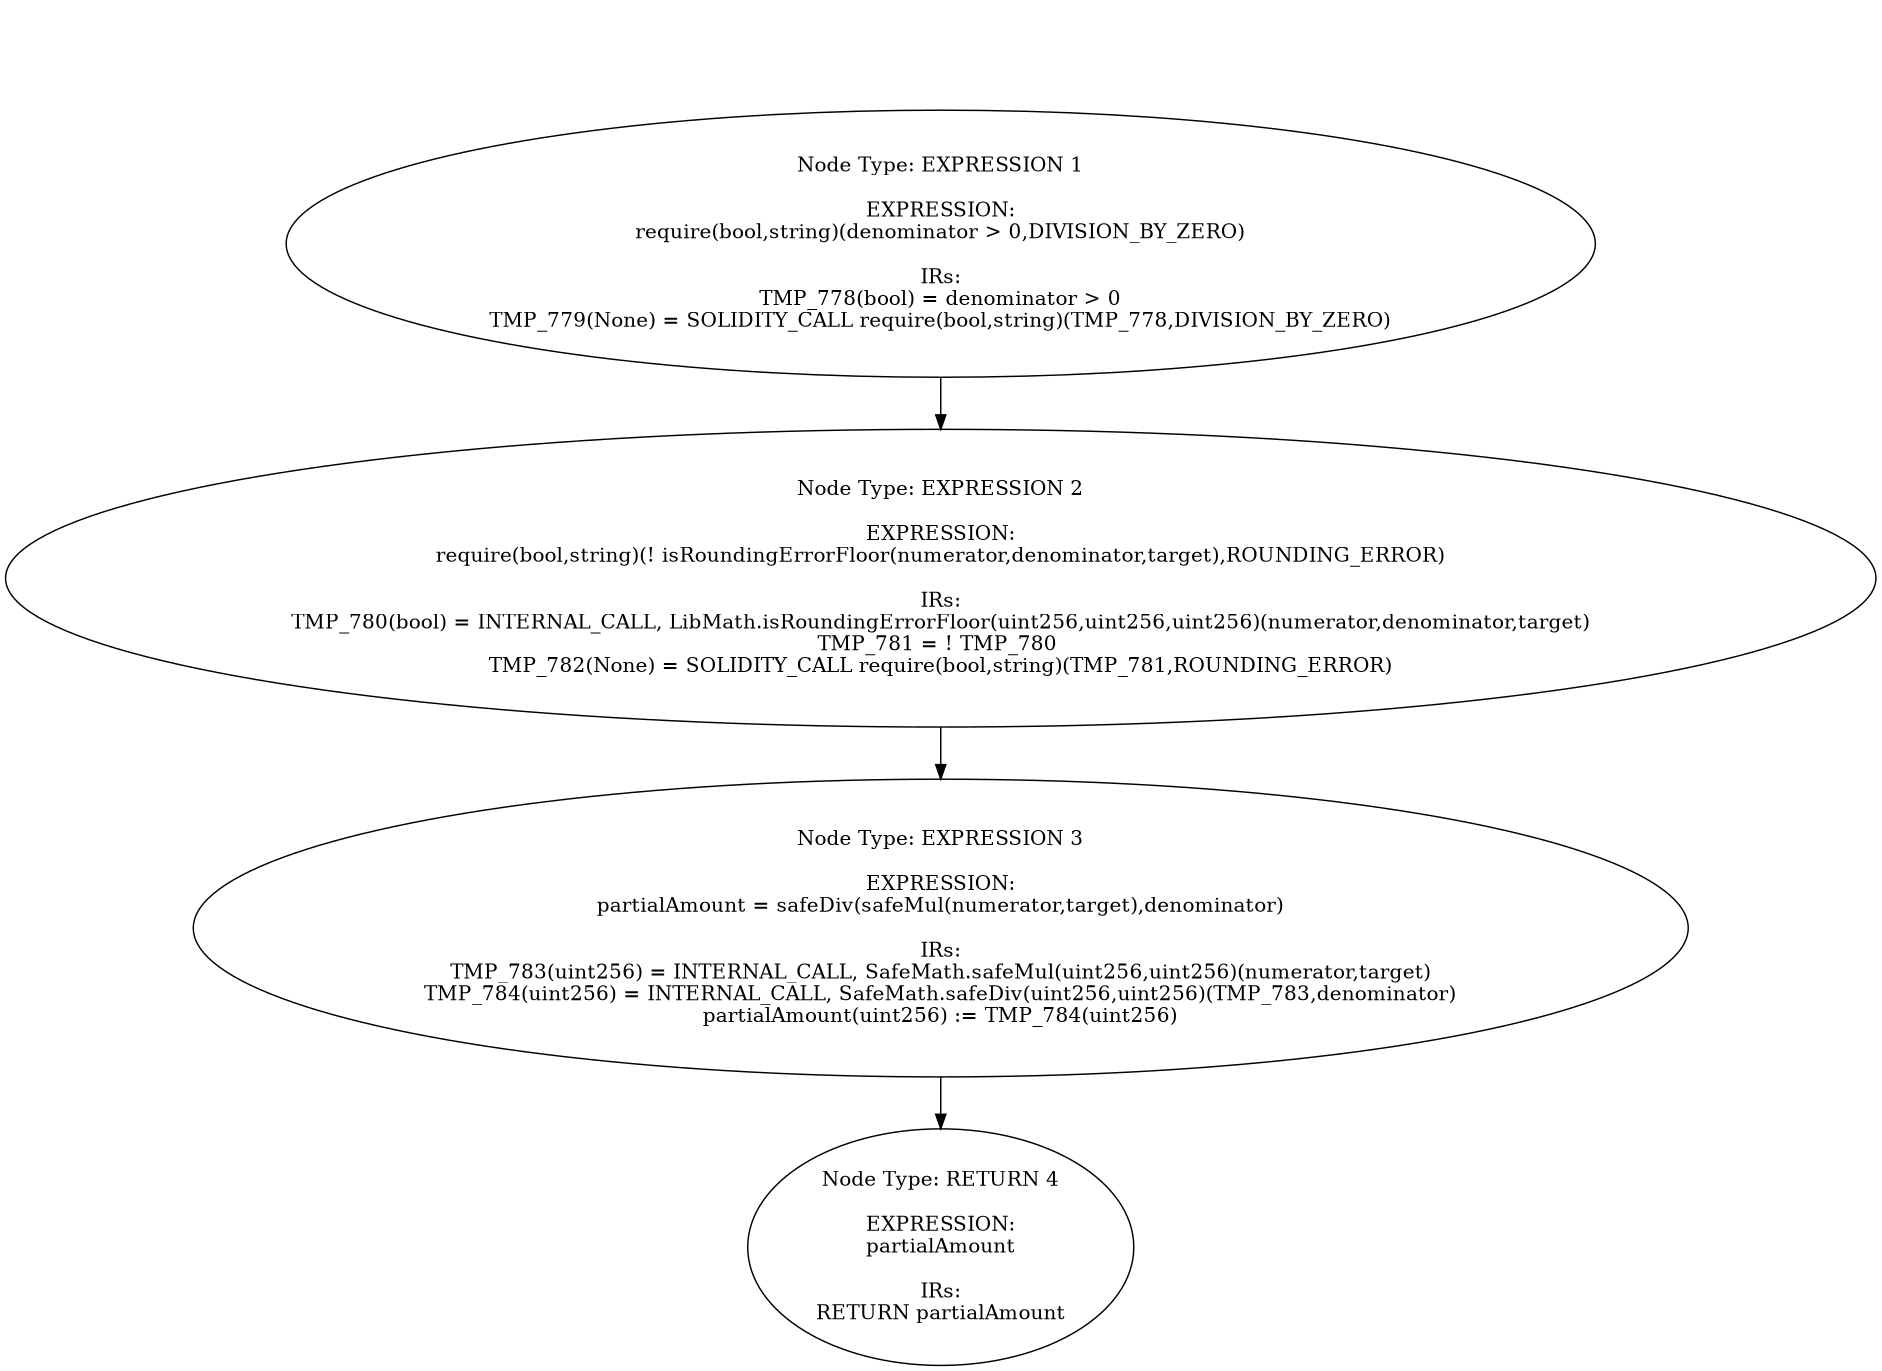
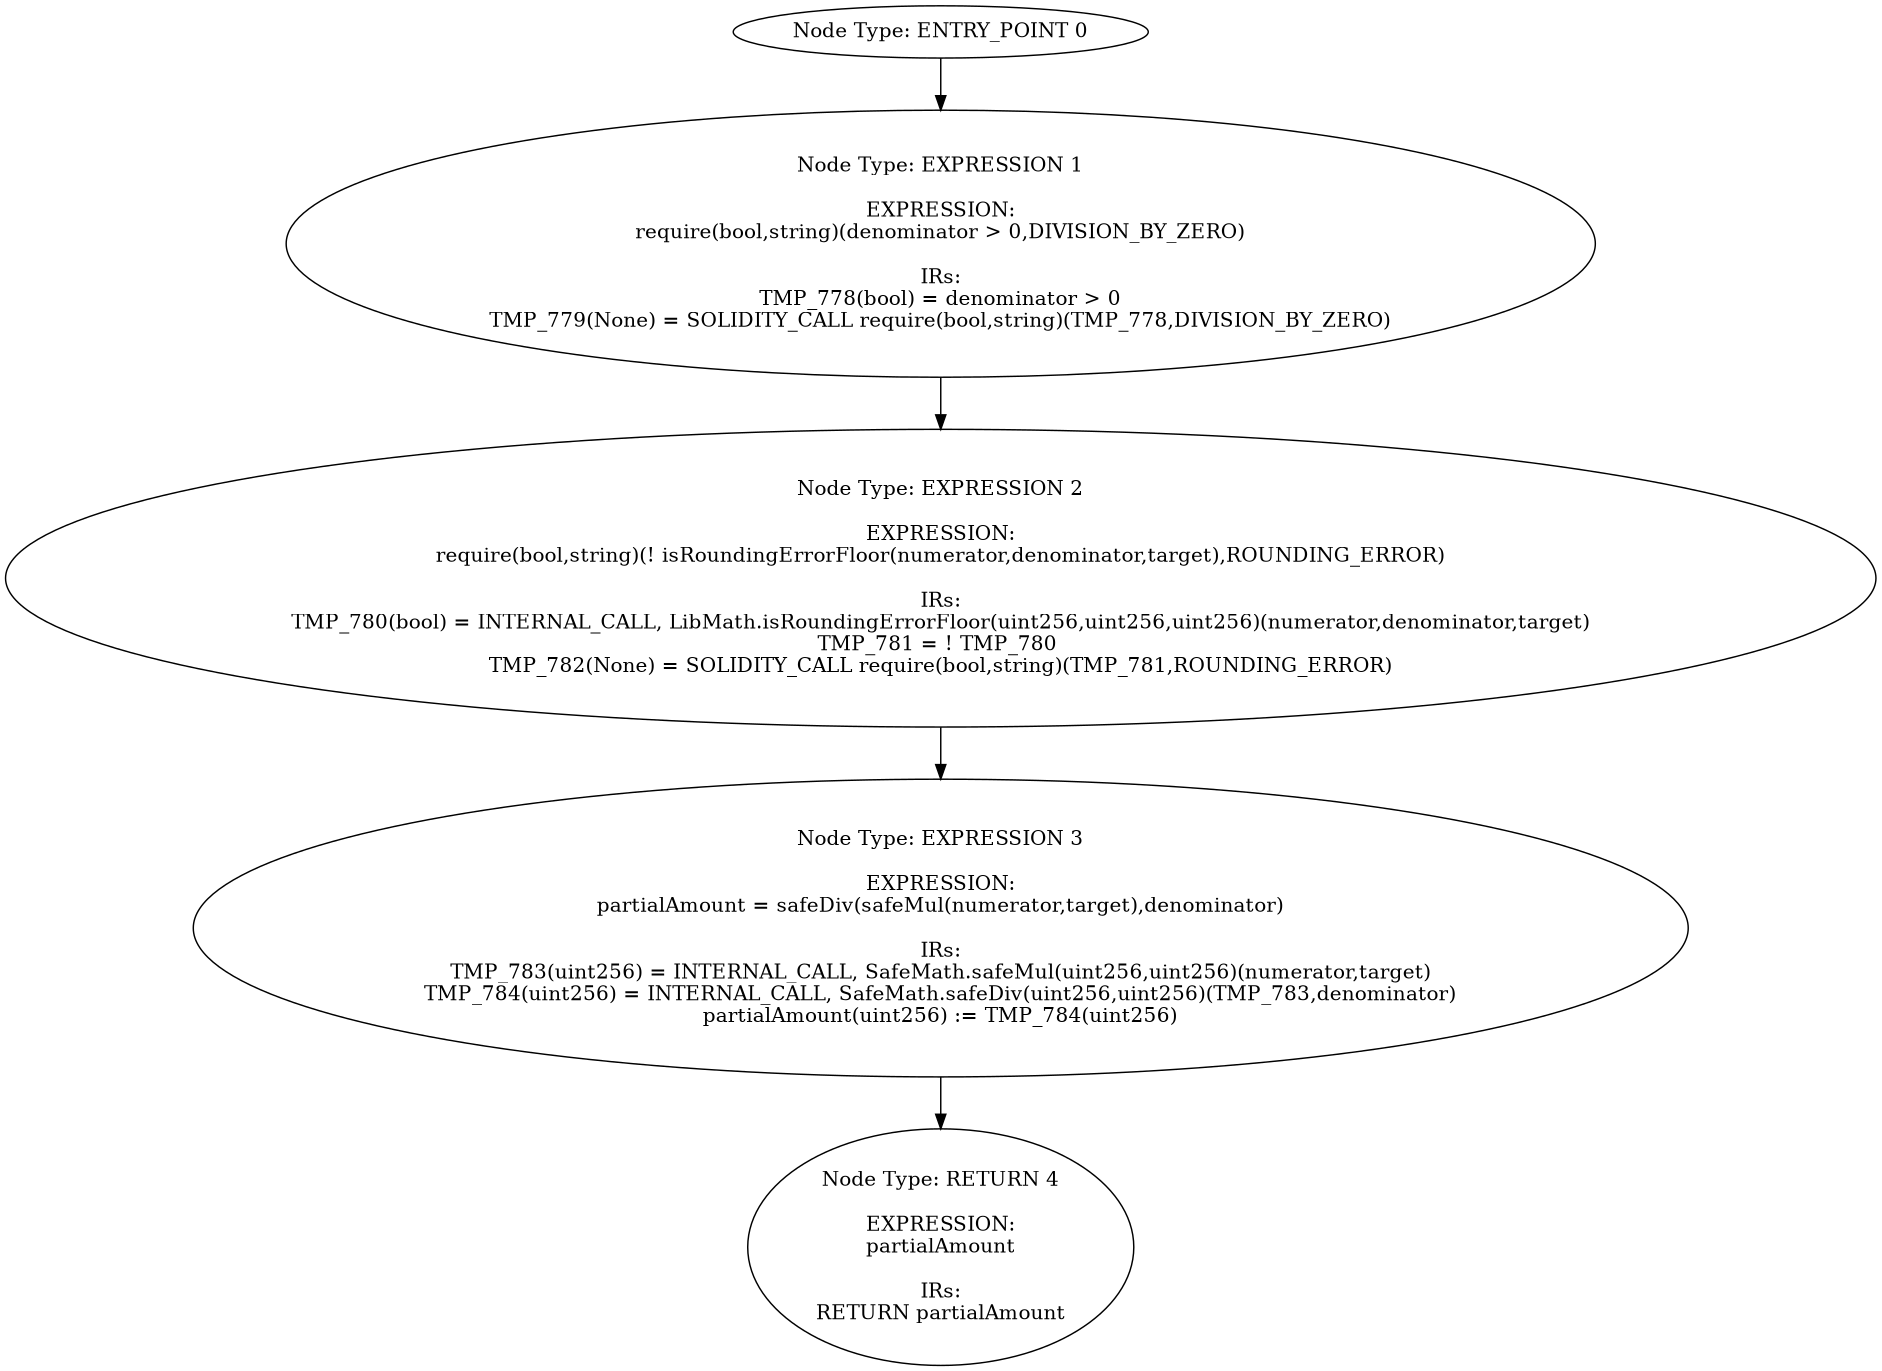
node "Node Type: ENTRY_POINT 0": added
